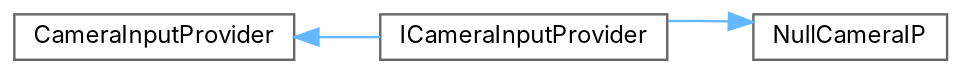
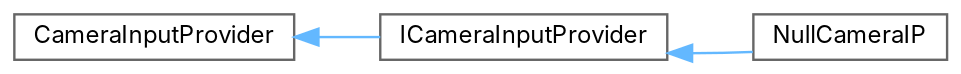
edge "ICameraInputProvider" -> "NullCameraIP": reversed
